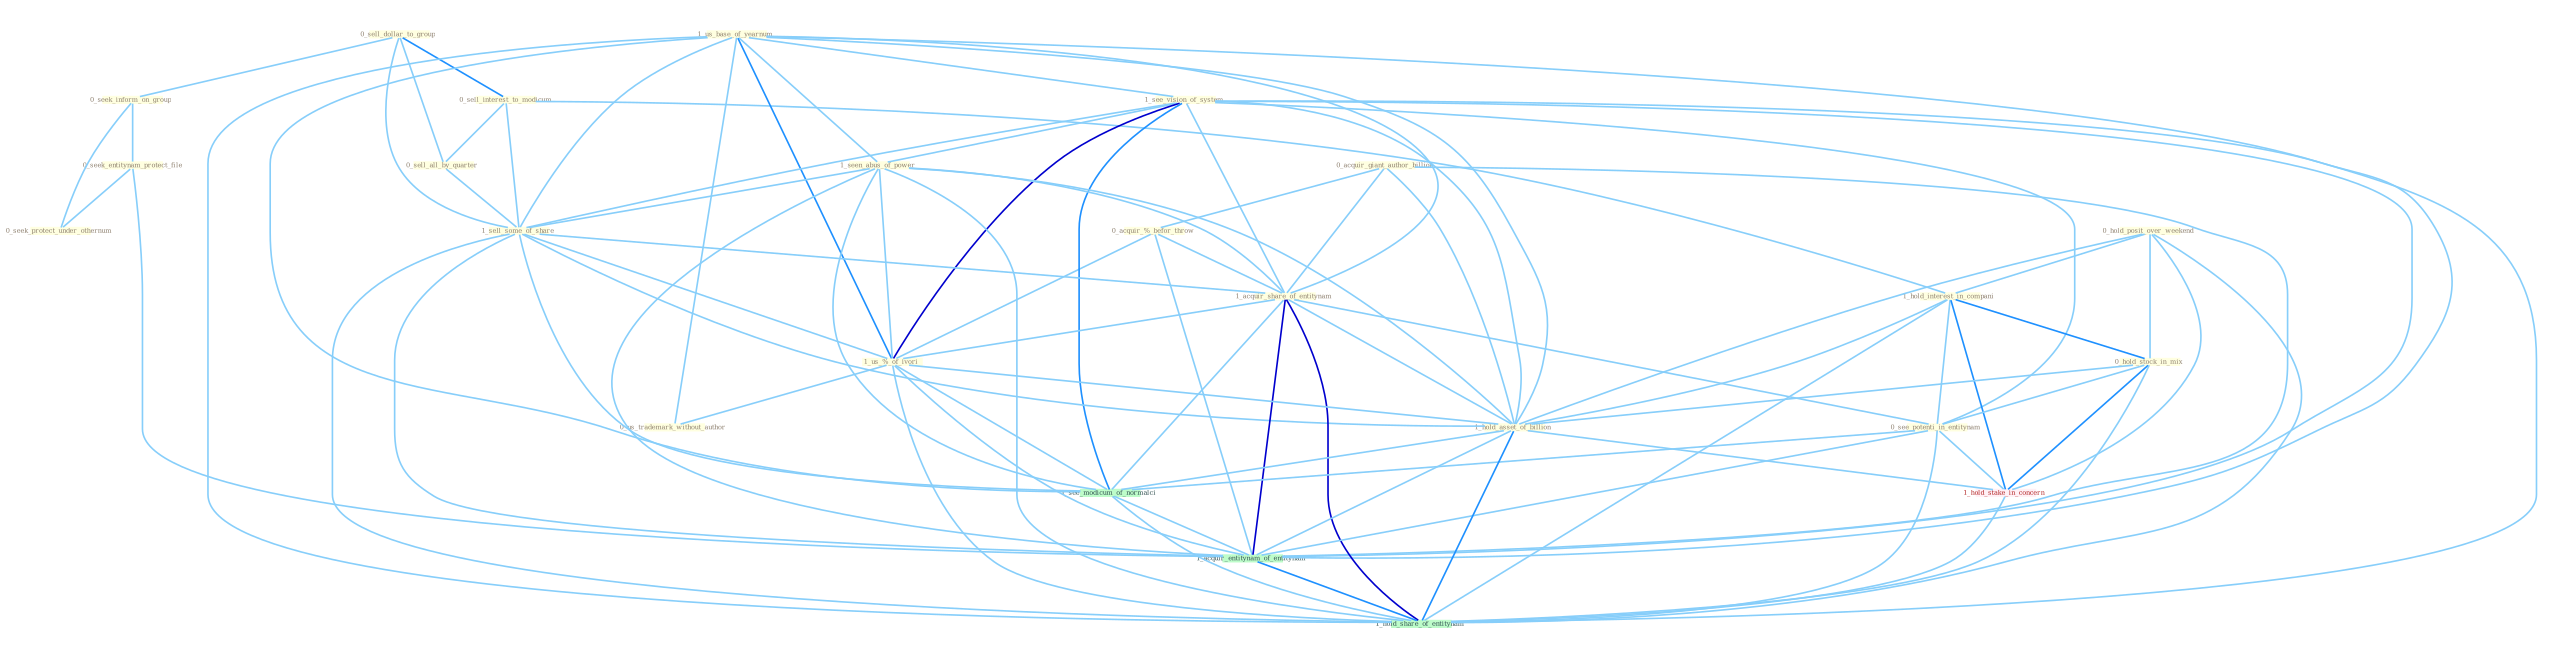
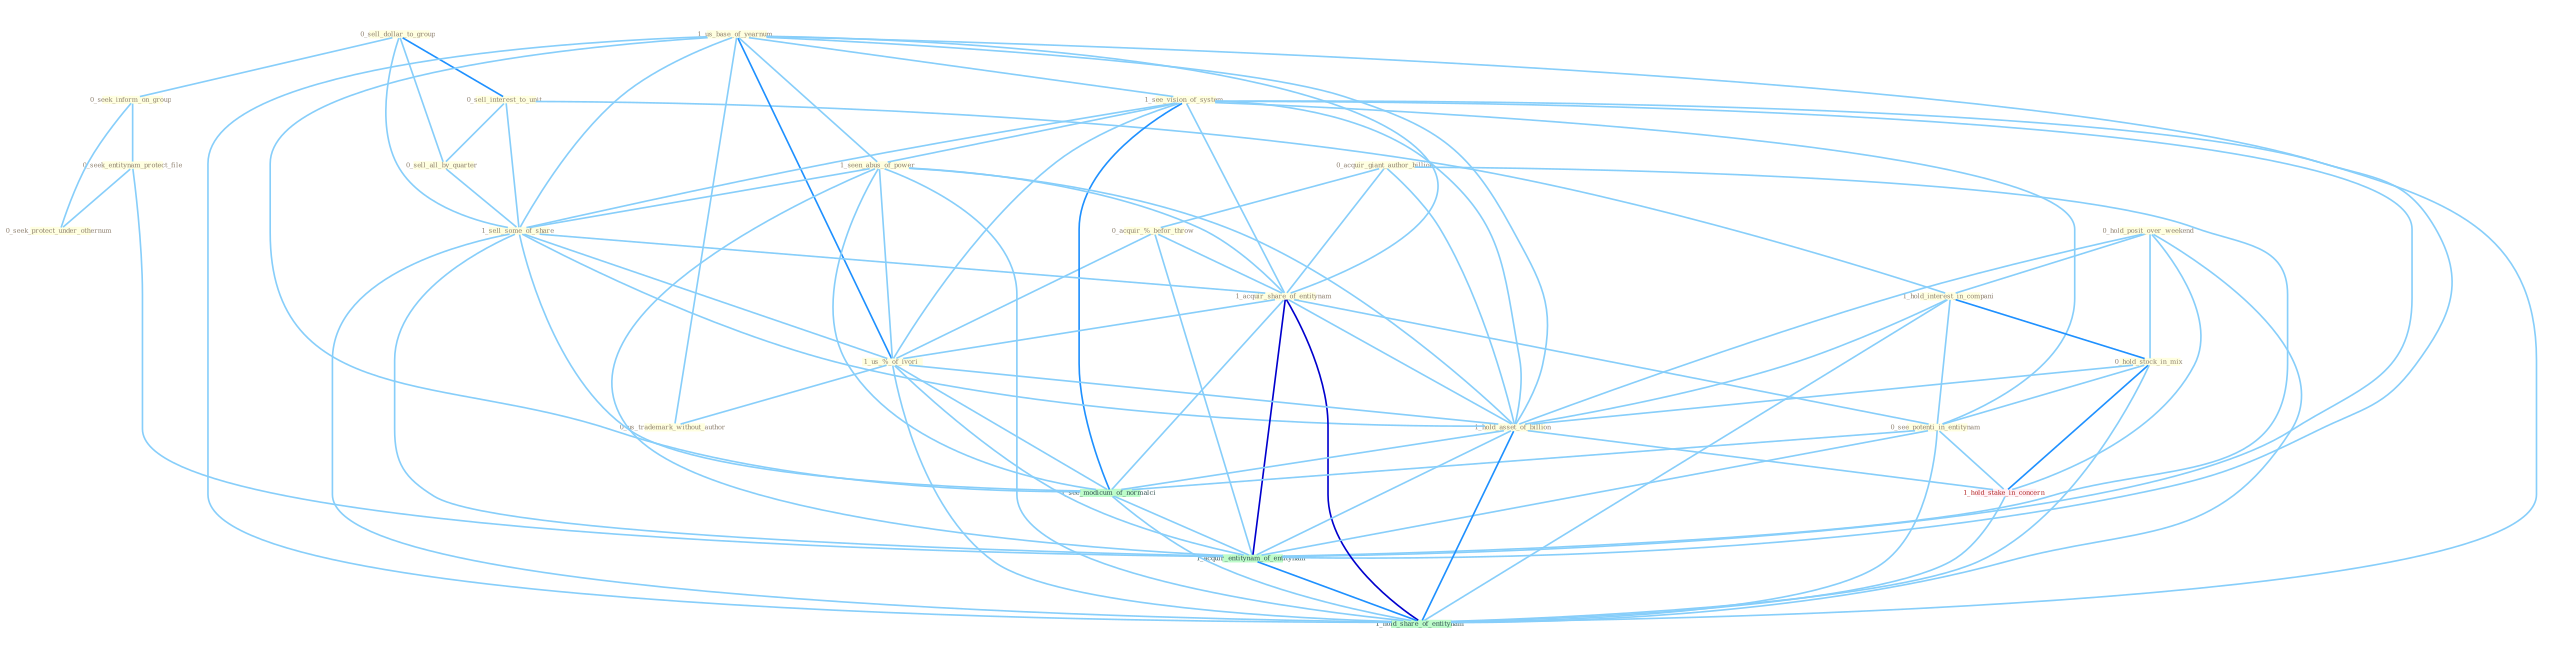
node "0_sell_interest_to_modicum": label "0_sell_interest_to_modicum" -> "0_sell_interest_to_unit"
edge "1_see_vision_of_system" -- "1_us_%_of_ivori": color #0000cd -> #87cefa
edge "1_hold_interest_in_compani" -- "1_hold_stake_in_concern": removed
